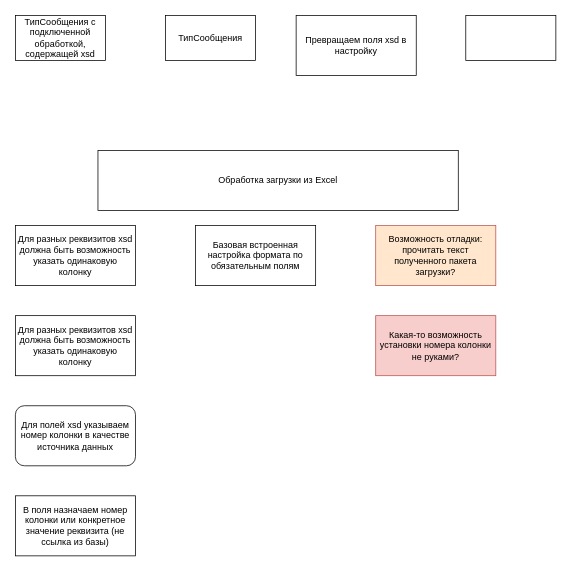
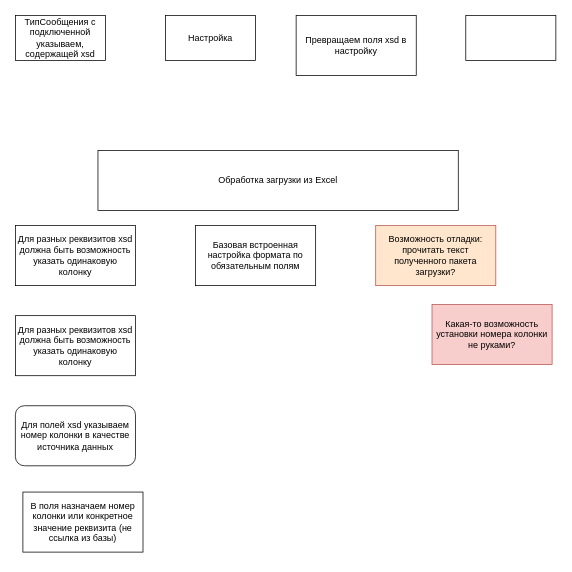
node "ТипСообщения с подключенной обработкой, содержащей xsd": label "ТипСообщения с подключенной обработкой, содержащей xsd" -> "ТипСообщения с подключенной указываем, содержащей xsd"
node "ТипСообщения": label "ТипСообщения" -> "Настройка"
node "Какая-то возможность установки номера колонки не руками?": moved (435, 345) -> (492, 334)
node "В поля назначаем номер колонки или конкретное значение реквизита (не ссылка из базы)": moved (75, 525) -> (83, 522)
